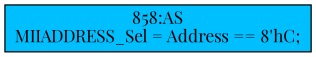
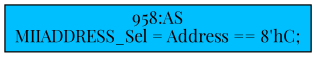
node "858:AS MIIADDRESS_Sel = Address == 8'hC;": label "858:AS MIIADDRESS_Sel = Address == 8'hC;" -> "958:AS MIIADDRESS_Sel = Address == 8'hC;"
